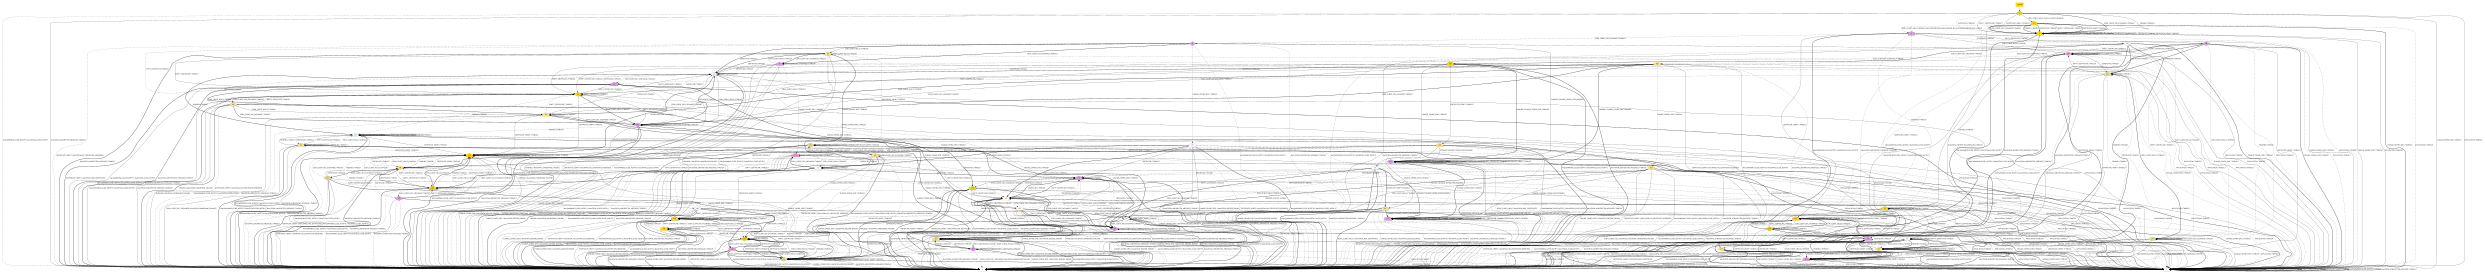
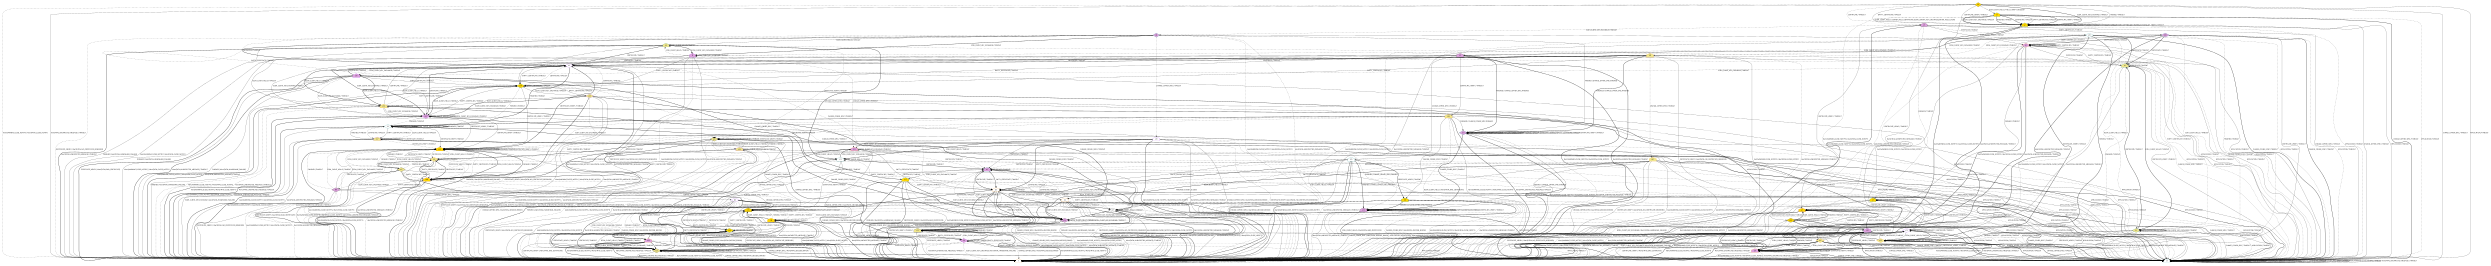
node "__start0": removed
node "s28": fillcolor gold -> plum
edge "s31" -> "s22": style dashed -> bold
edge "s36" -> "s44": now "s36" -> "s55"
edge "s54" -> "s41": style dashed -> bold
node "s38": fillcolor khaki -> gold
edge "s38" -> "s26": style bold -> dashed
edge "s15" -> "s3": label "APPLICATION / TIMEOUT" -> "HELLO / TIMEOUT"
